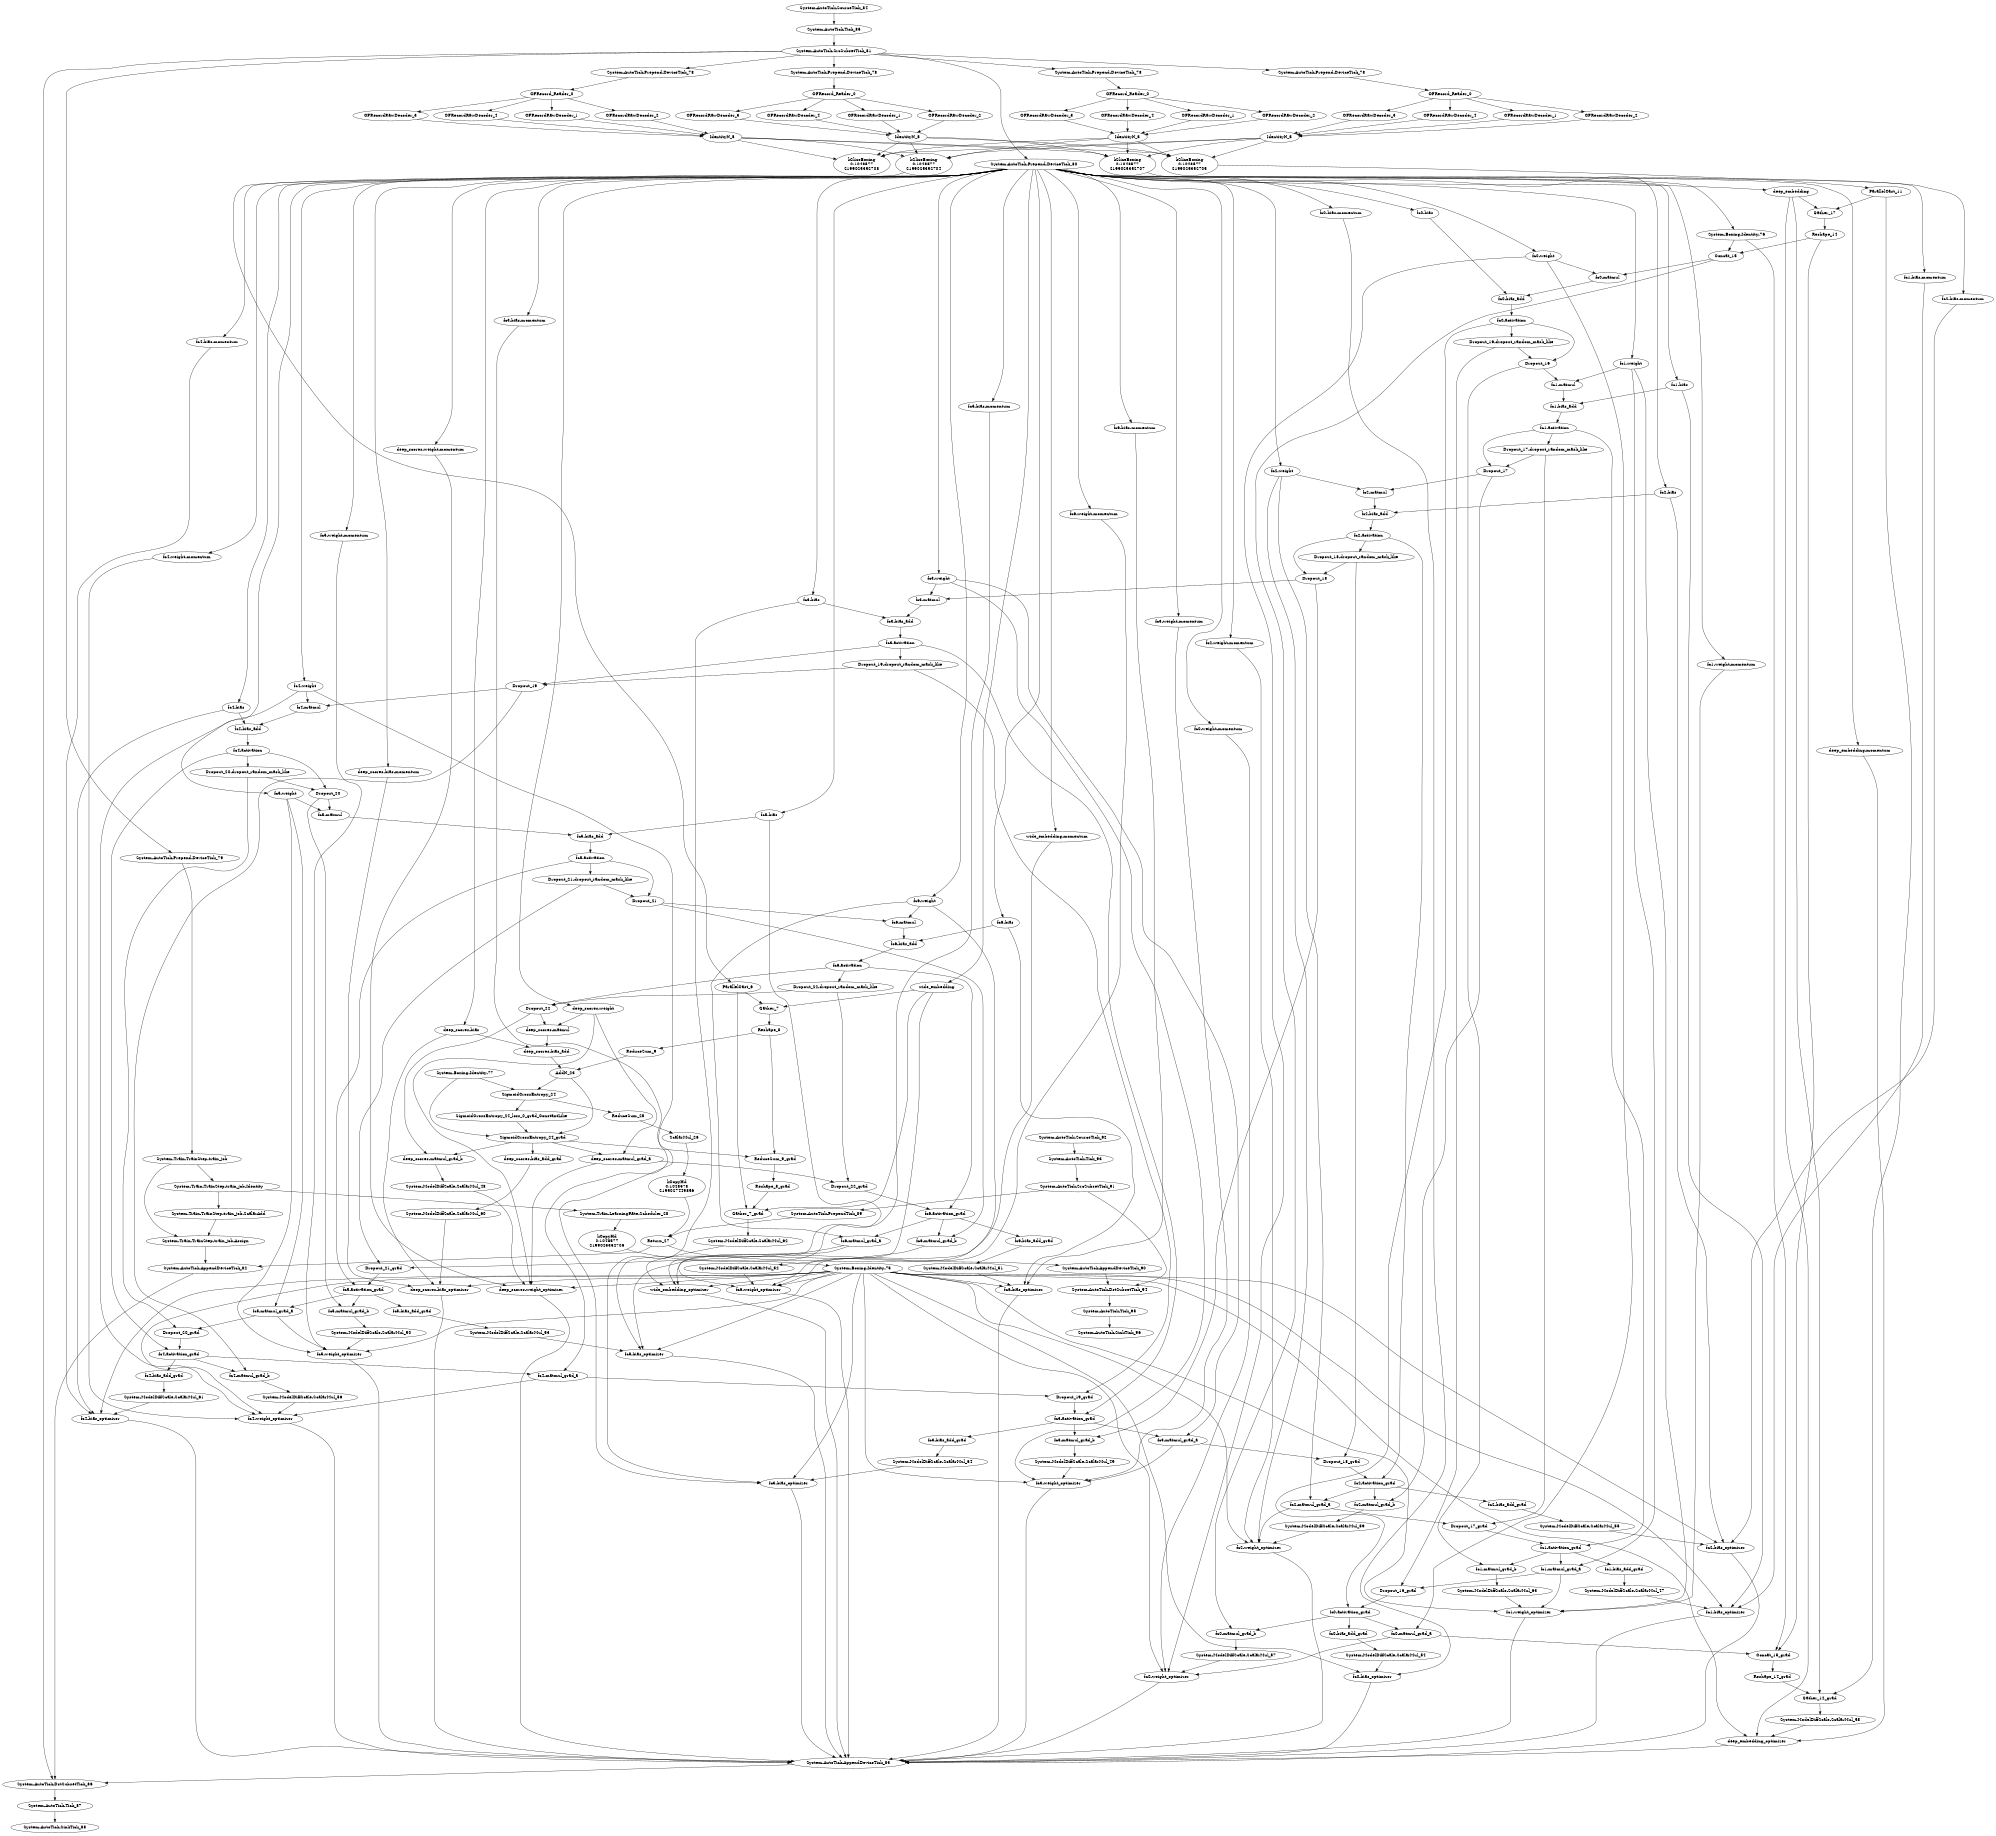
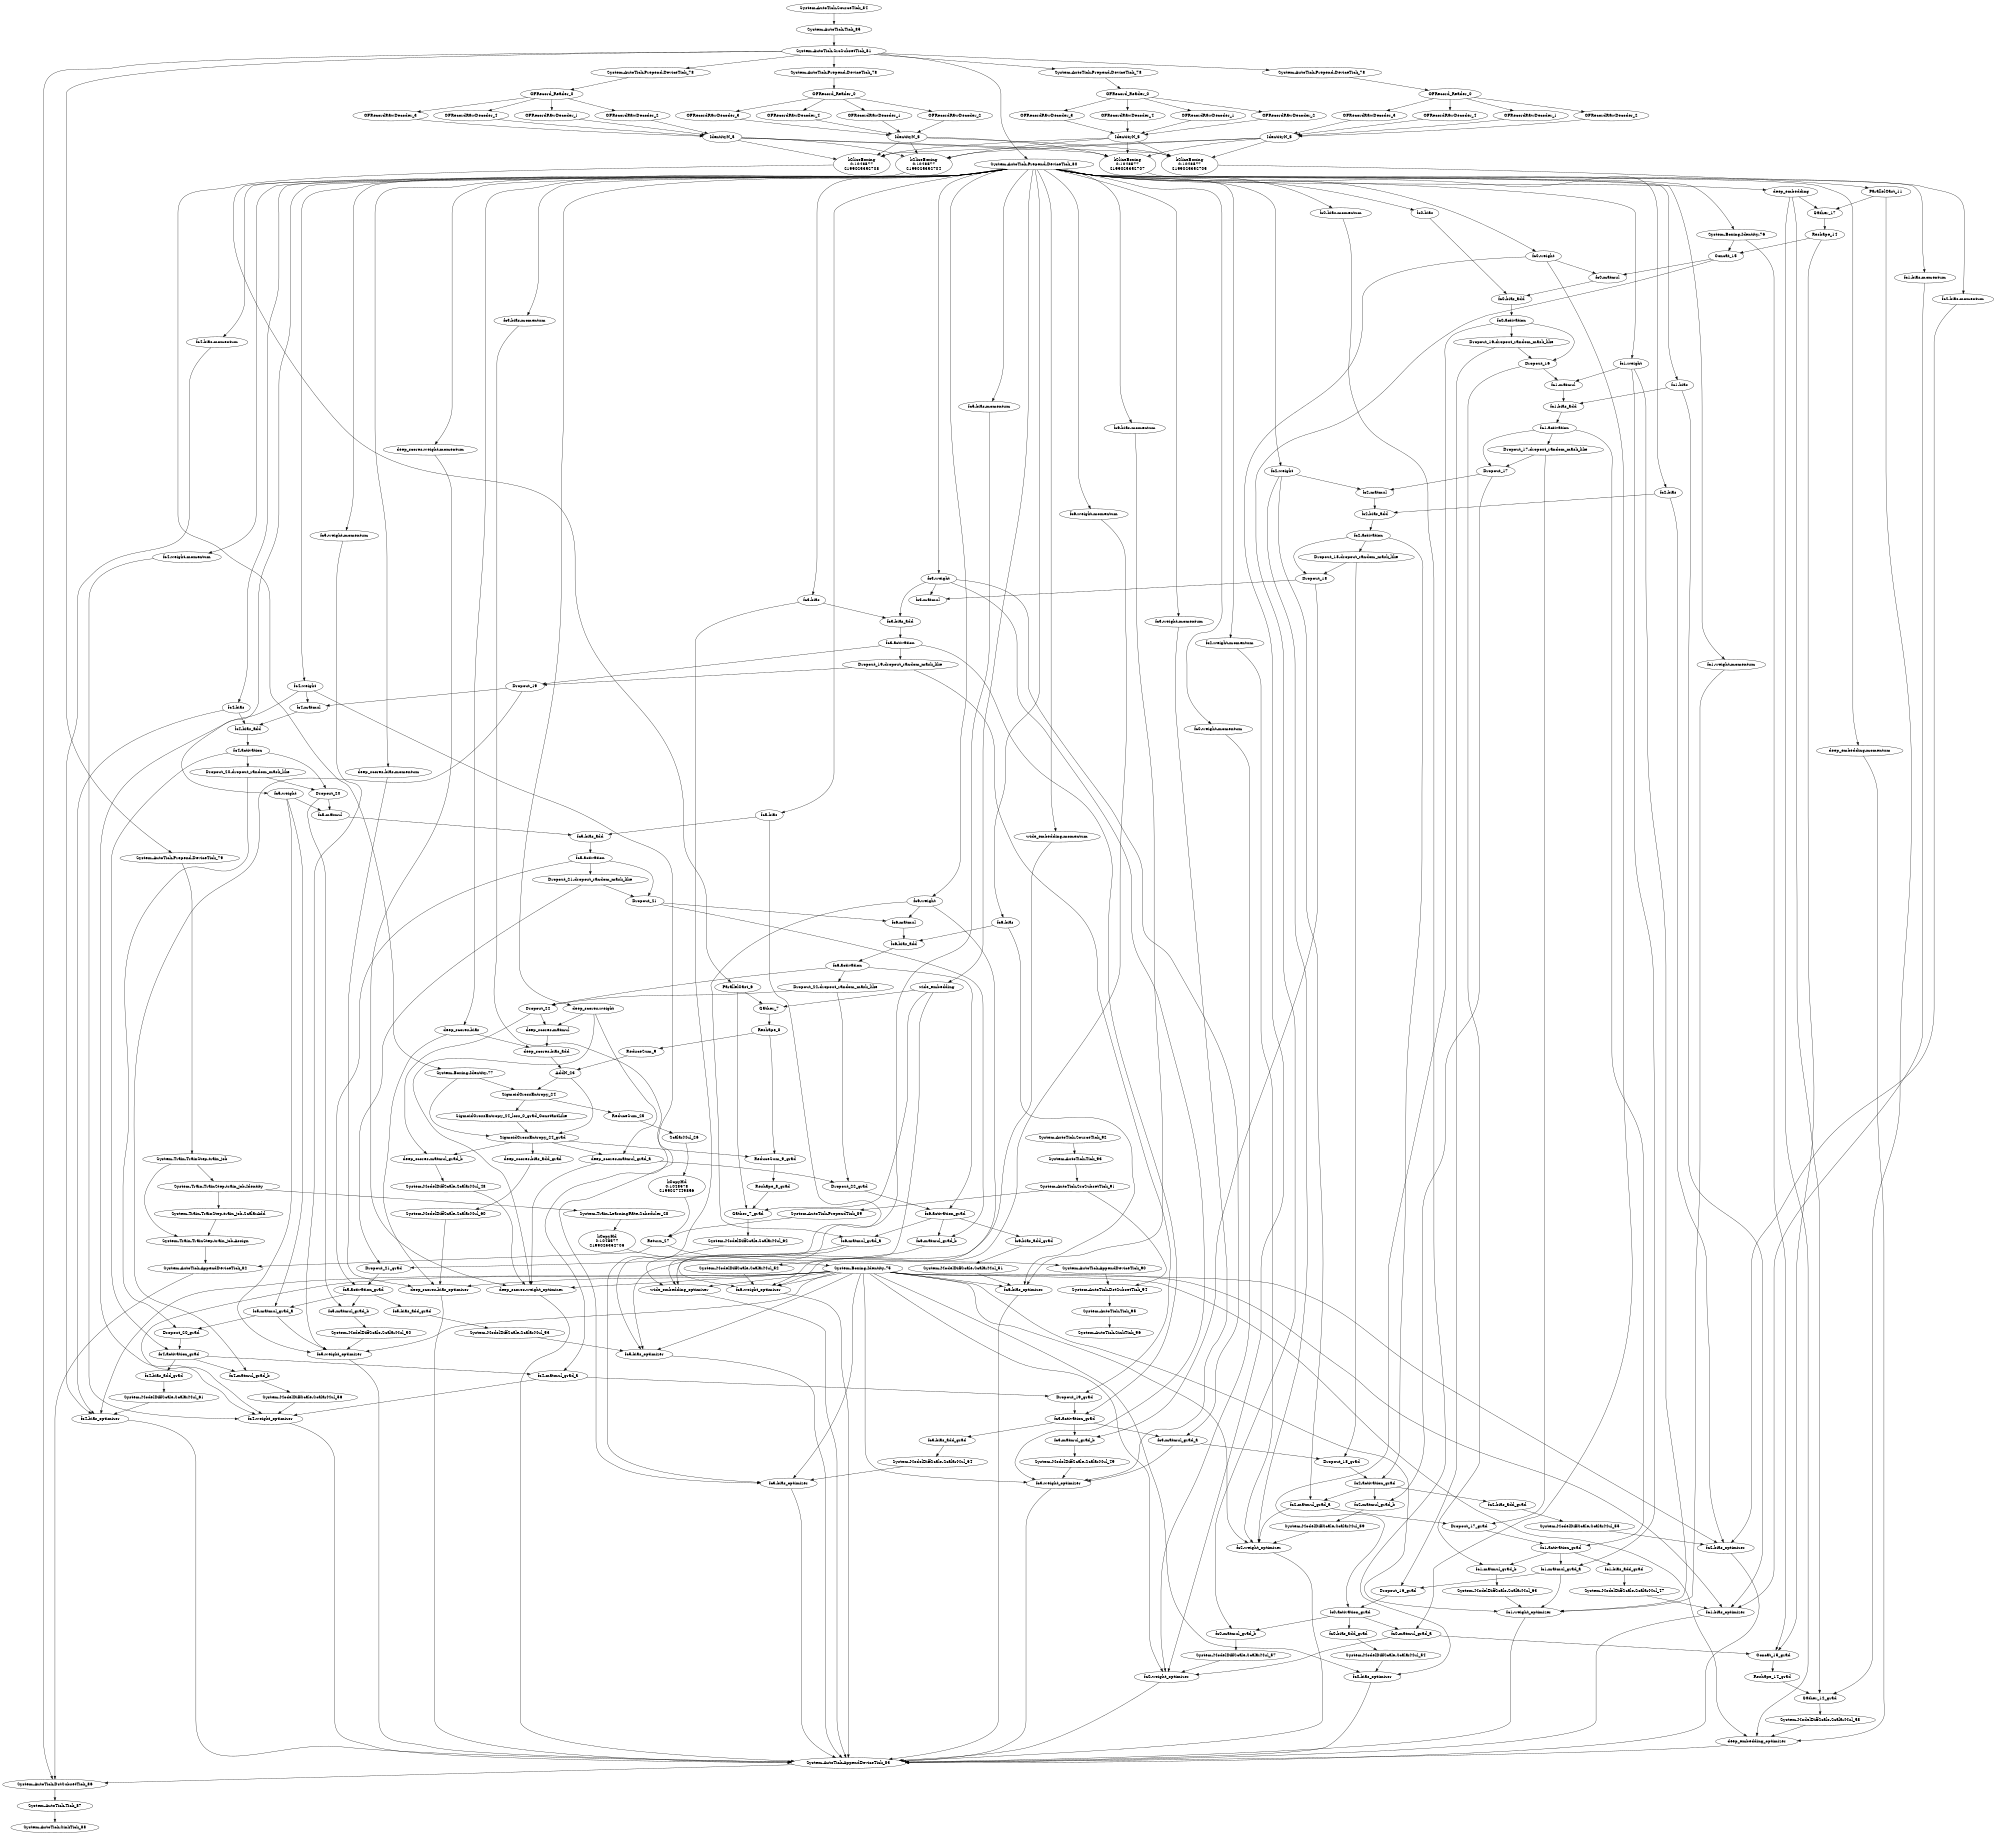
edge "kSliceBoxing 0:1048577 2199025352708" -> "System-Boxing-Identity-77": added
edge "fc3-matmul" -> "fc3-bias_add": now "fc3-weight" -> "fc3-bias_add"
